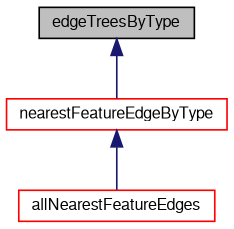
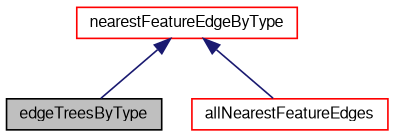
edge "nearestFeatureEdgeByType" -> "edgeTreesByType": reversed
